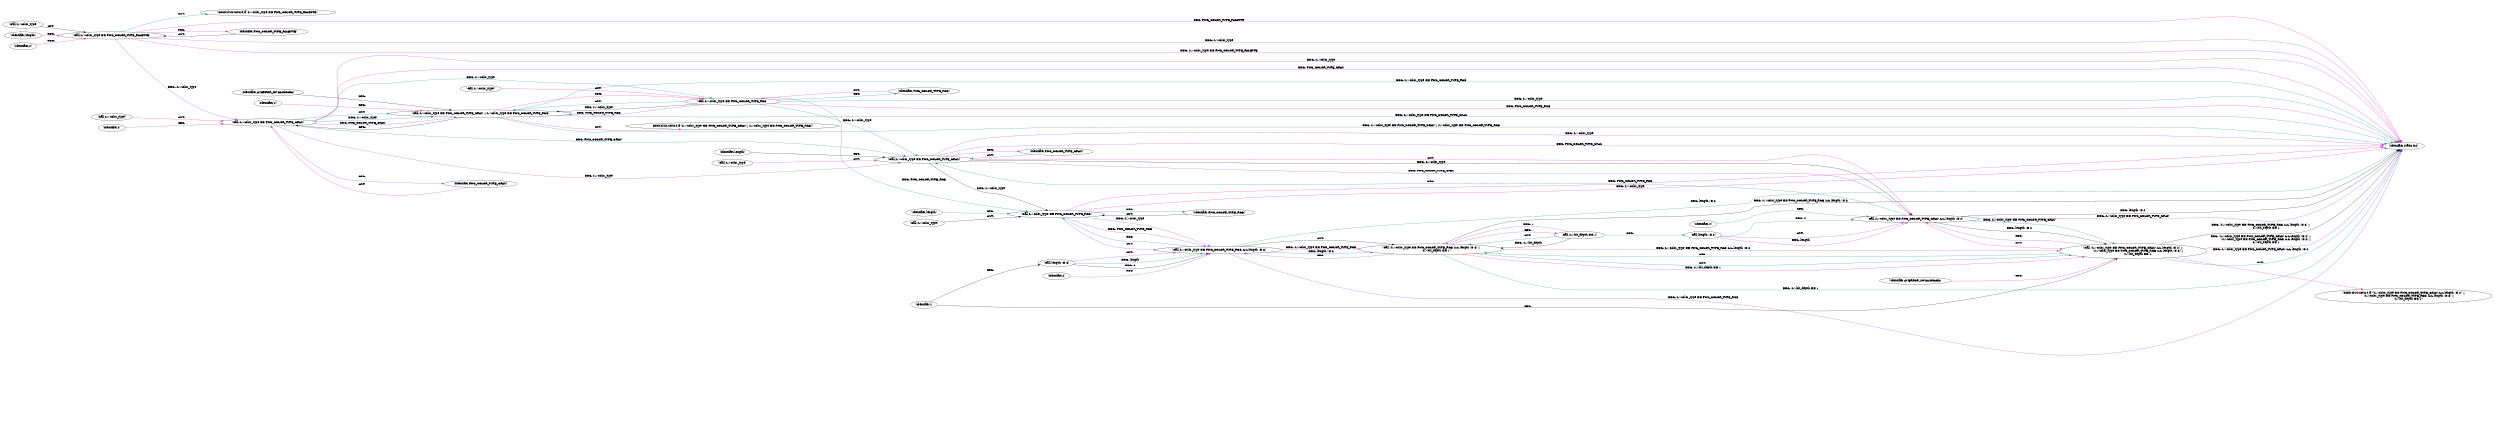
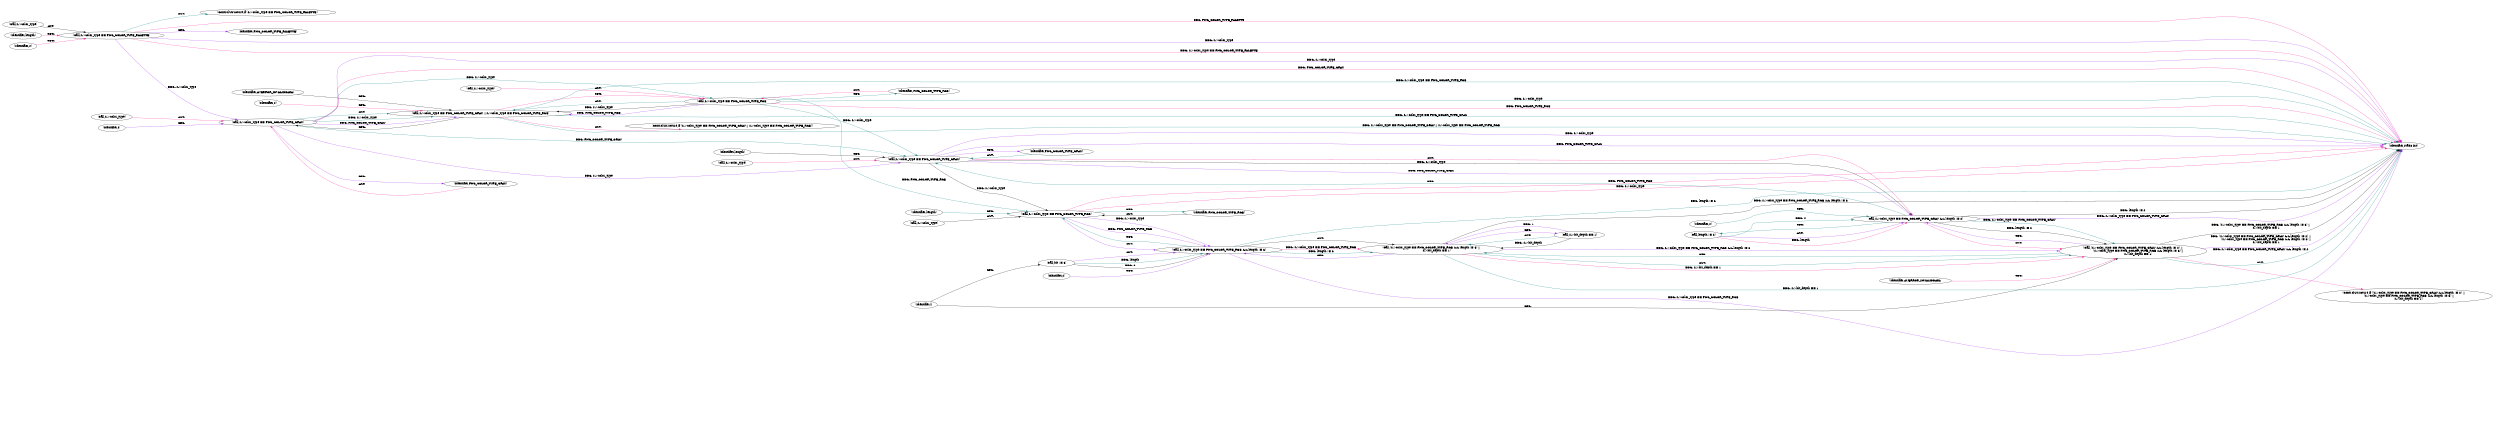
edge "(Call,s->color_type == PNG_COLOR_TYPE_PALETTE)" -> "(Identifier,PNG_COLOR_TYPE_PALETTE)": label "PNG: " -> "CFG: "
edge "(Identifier,PNG_COLOR_TYPE_PALETTE)" -> "(Call,s->color_type == PNG_COLOR_TYPE_PALETTE)": removed, label "AST:"
edge "(Call,s->bit_depth == 1)" -> "(Call,length != 2)": now "(Call,s->color_type == PNG_COLOR_TYPE_GRAY && length != 2)" -> "(Call,length != 2)"
node "(Call,length != 6)": label "(Call,length != 6)" -> "(Call,bit != 6)"
